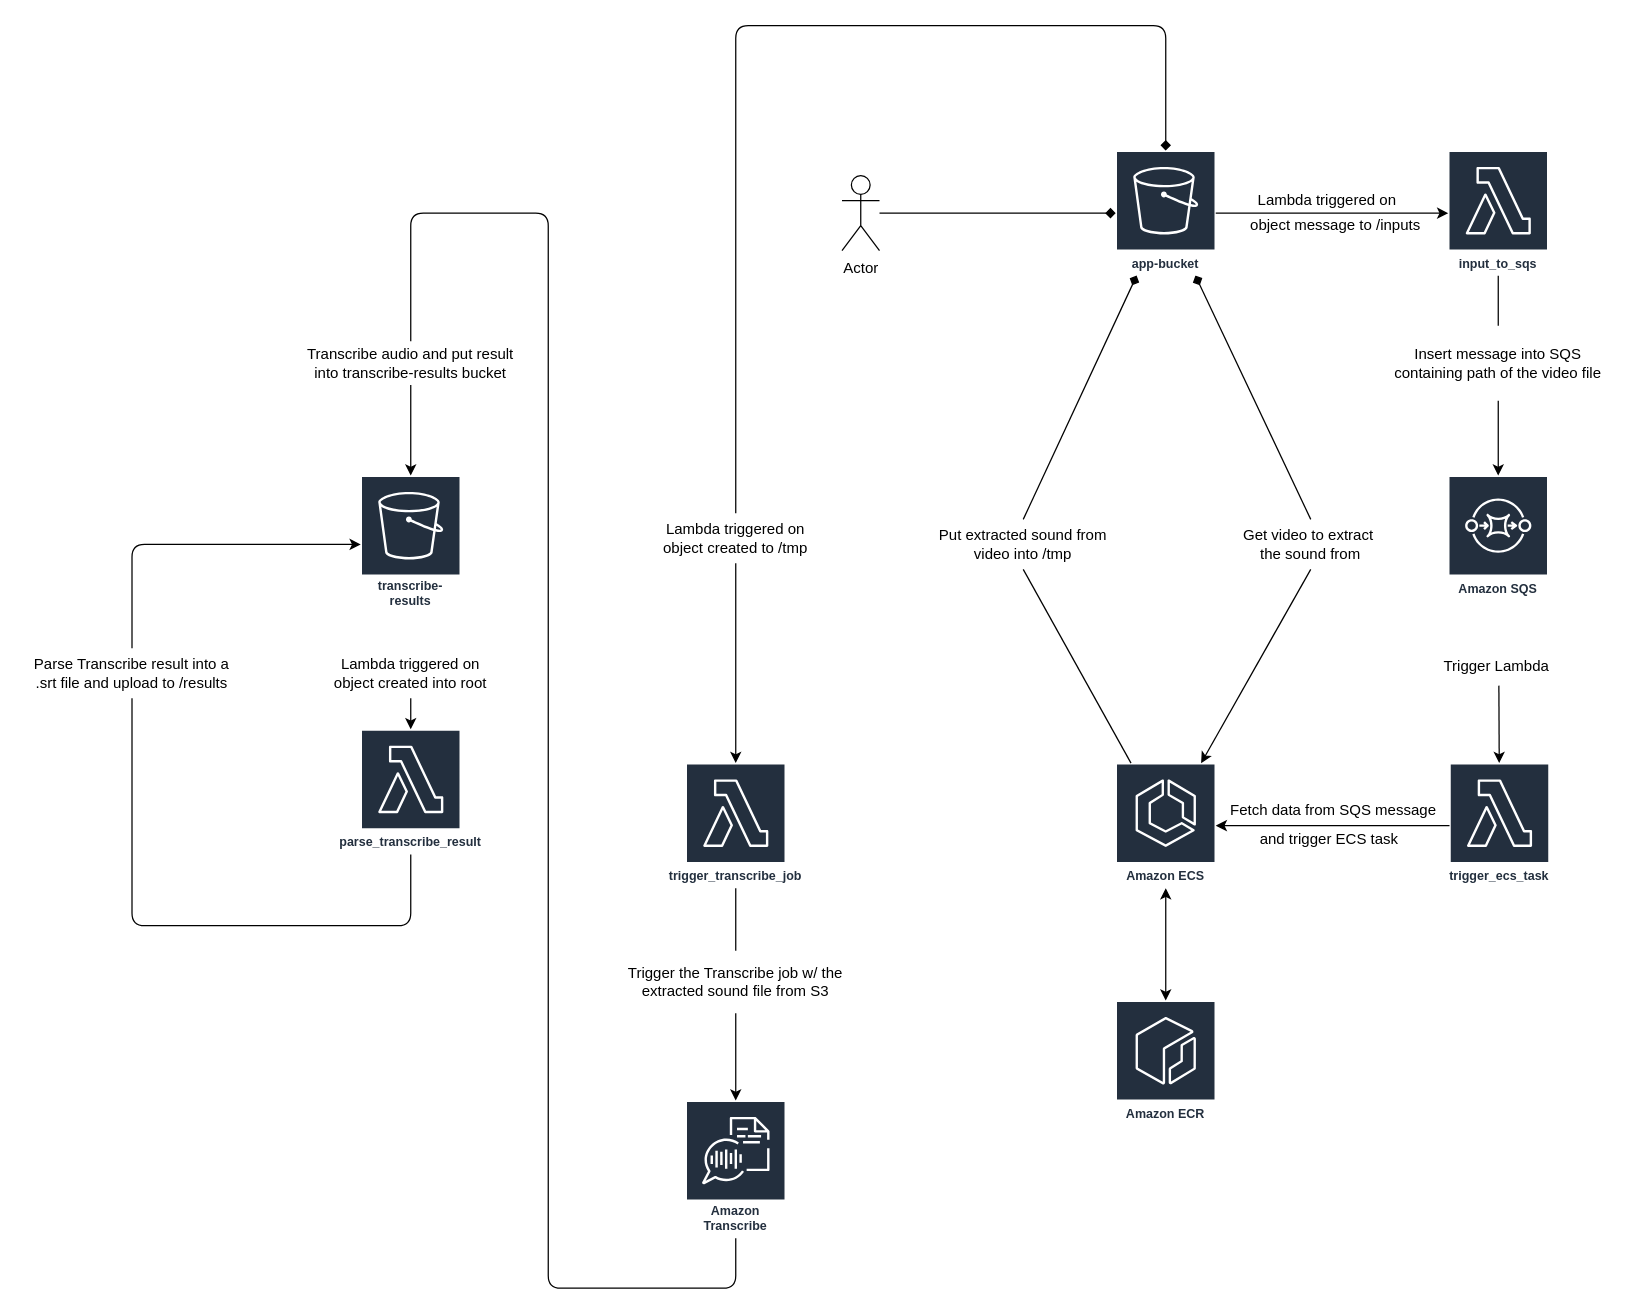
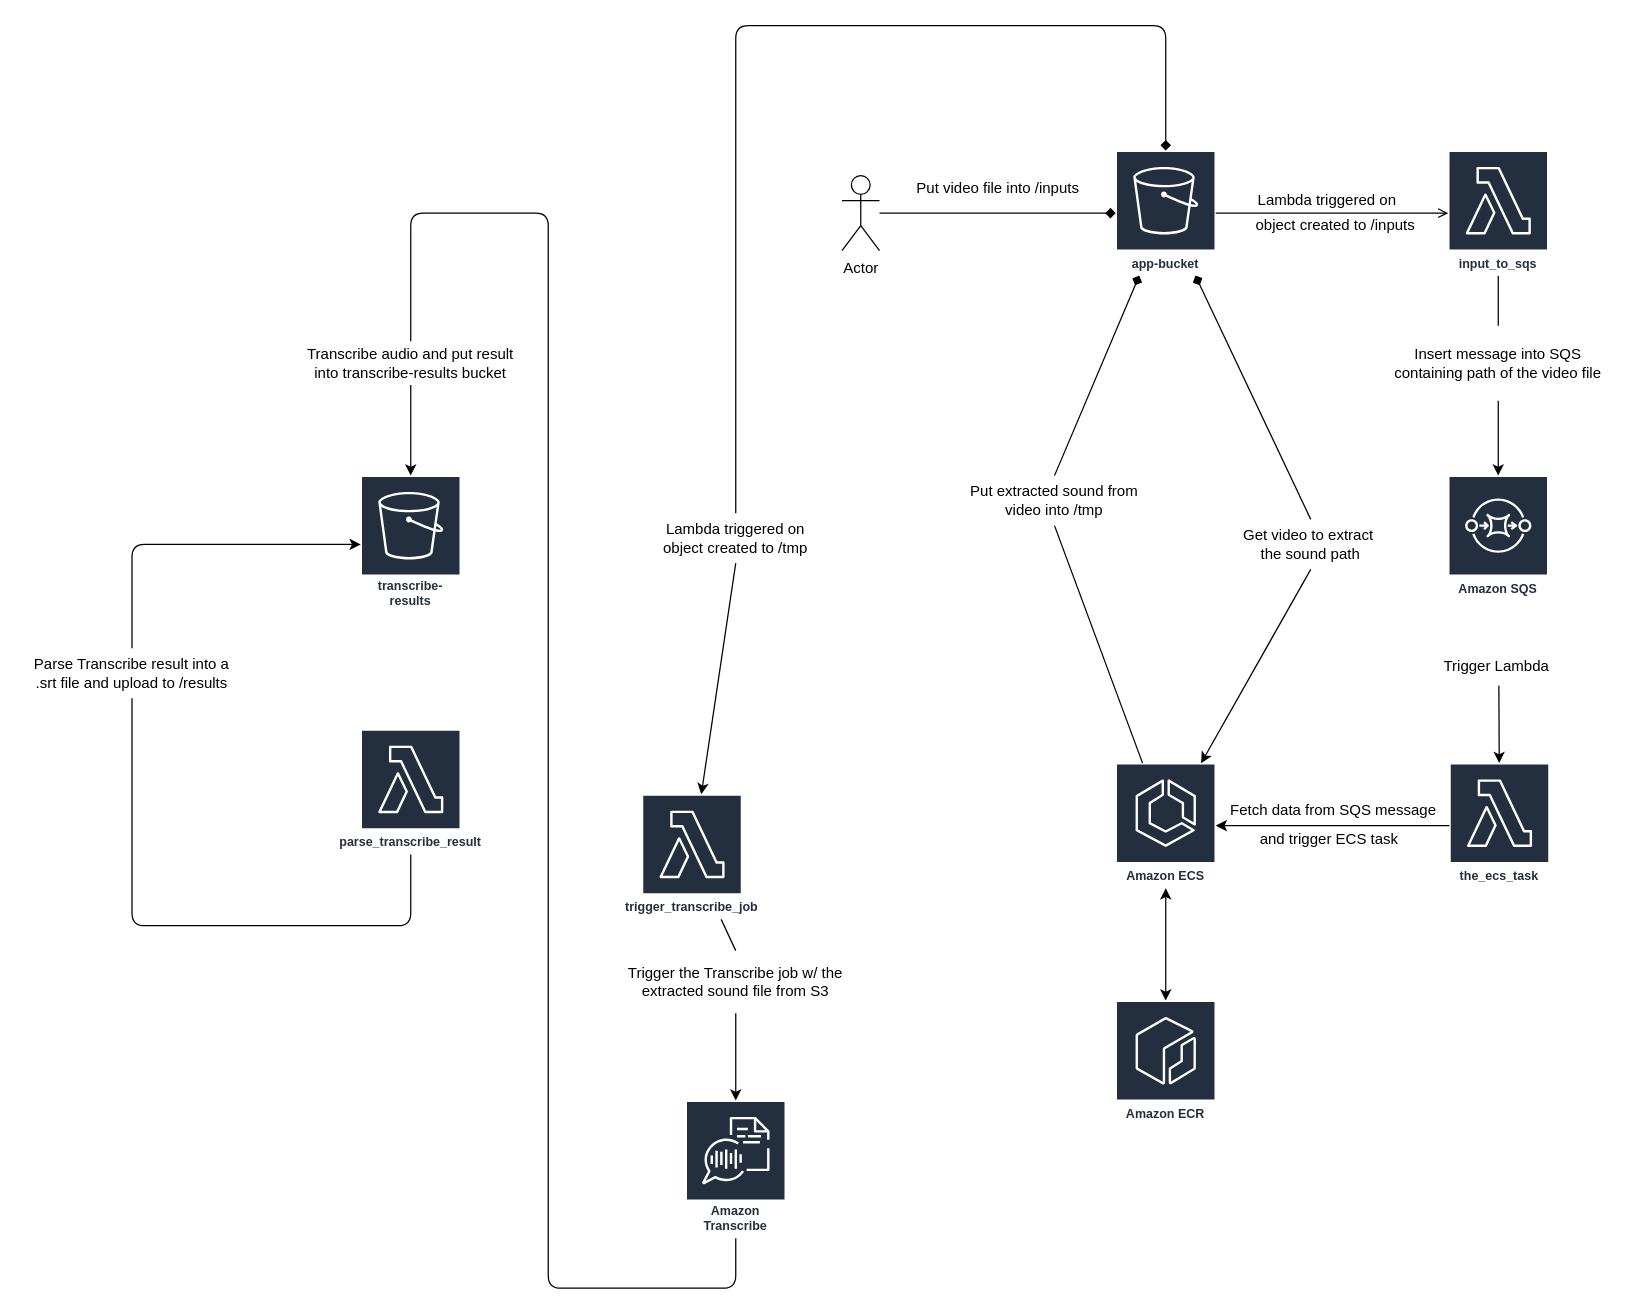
node "Put video file into /inputs": added
edge "app-bucket" -> "input_to_sqs": arrowhead classic -> open
node "object message to /inputs": label "object message to /inputs" -> "object created to /inputs"
node "Put extracted sound from video into /tmp": moved (1023, 544) -> (1054, 501)
node "Get video to extract the sound from": label "Get video to extract the sound from" -> "Get video to extract the sound path"
node "Lambda triggered on object created into root": removed
edge "Lambda triggered on object created into root" -> "parse_transcribe_result": removed
node "trigger_transcribe_job": moved (736, 826) -> (692, 857)
node "trigger_ecs_task": label "trigger_ecs_task" -> "the_ecs_task"
